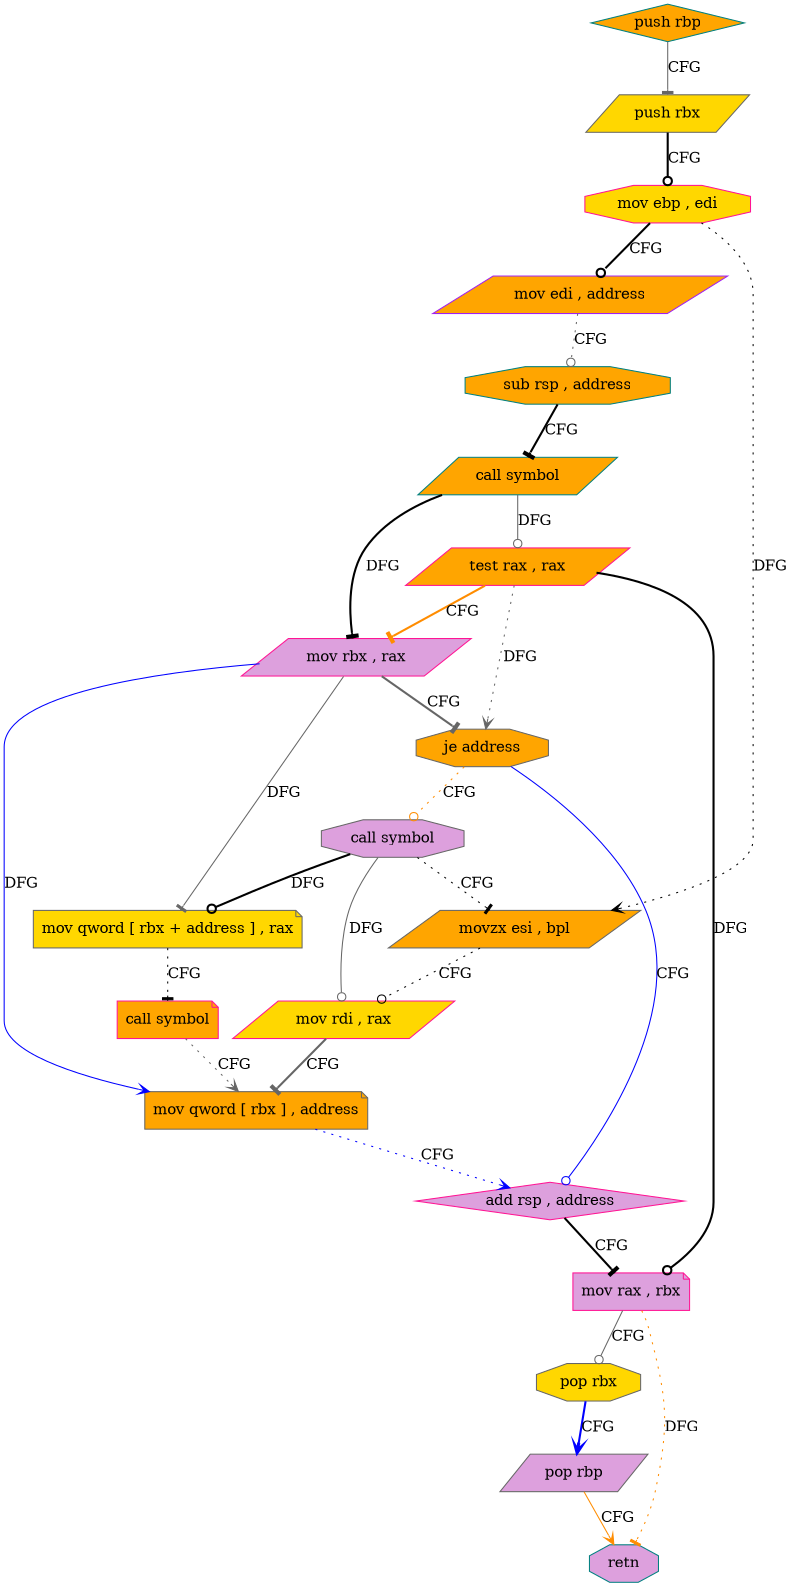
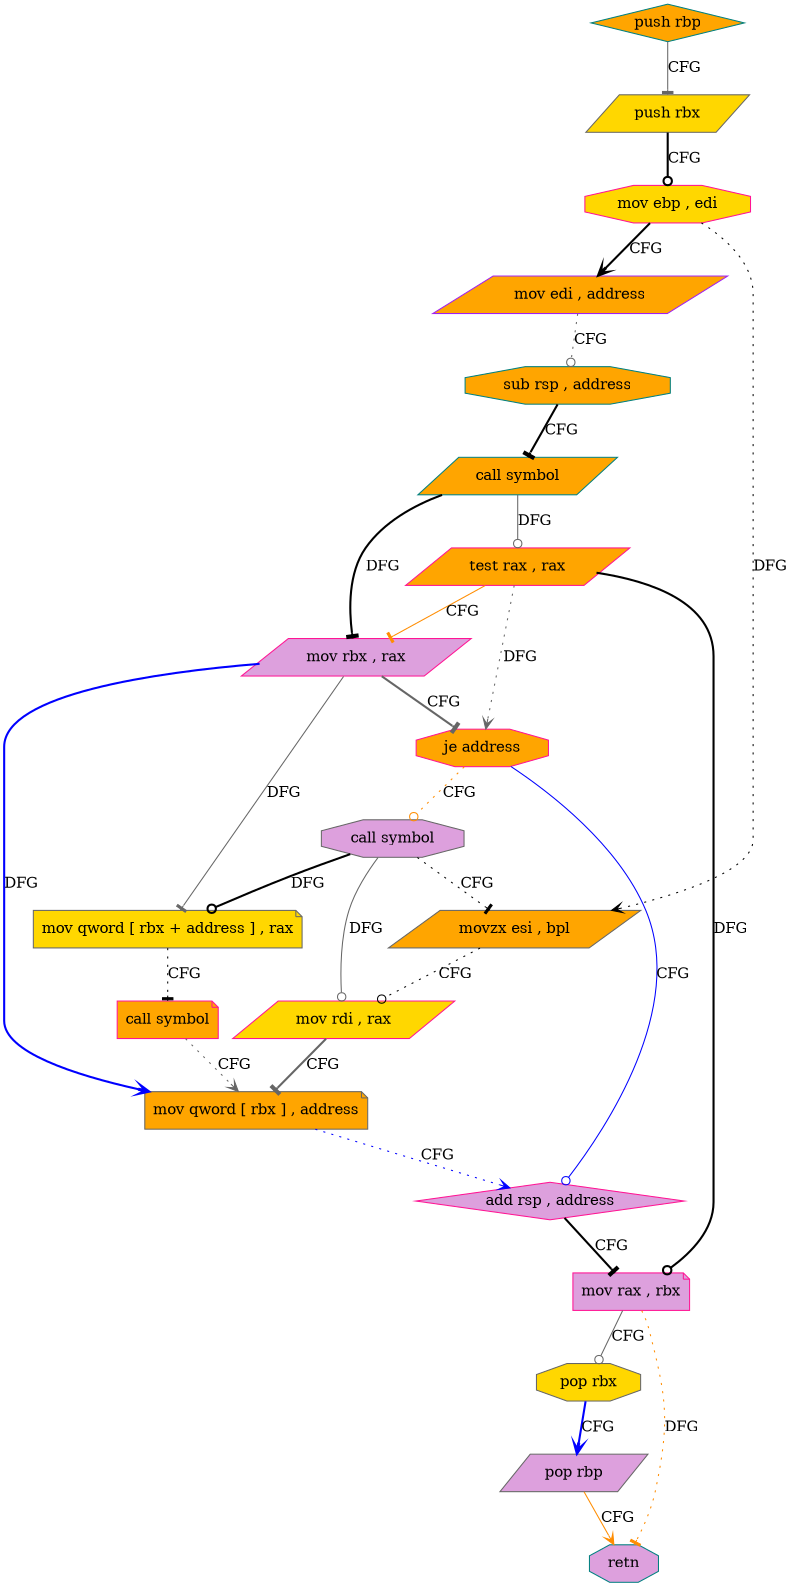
edge "mov ebp , edi" -> "mov edi , address": arrowhead odot -> vee
edge "test rax , rax" -> "mov rbx , rax": style bold -> solid
node "je address": color gray40 -> deeppink
edge "mov rbx , rax" -> "mov qword [ rbx ] , address": style solid -> bold
